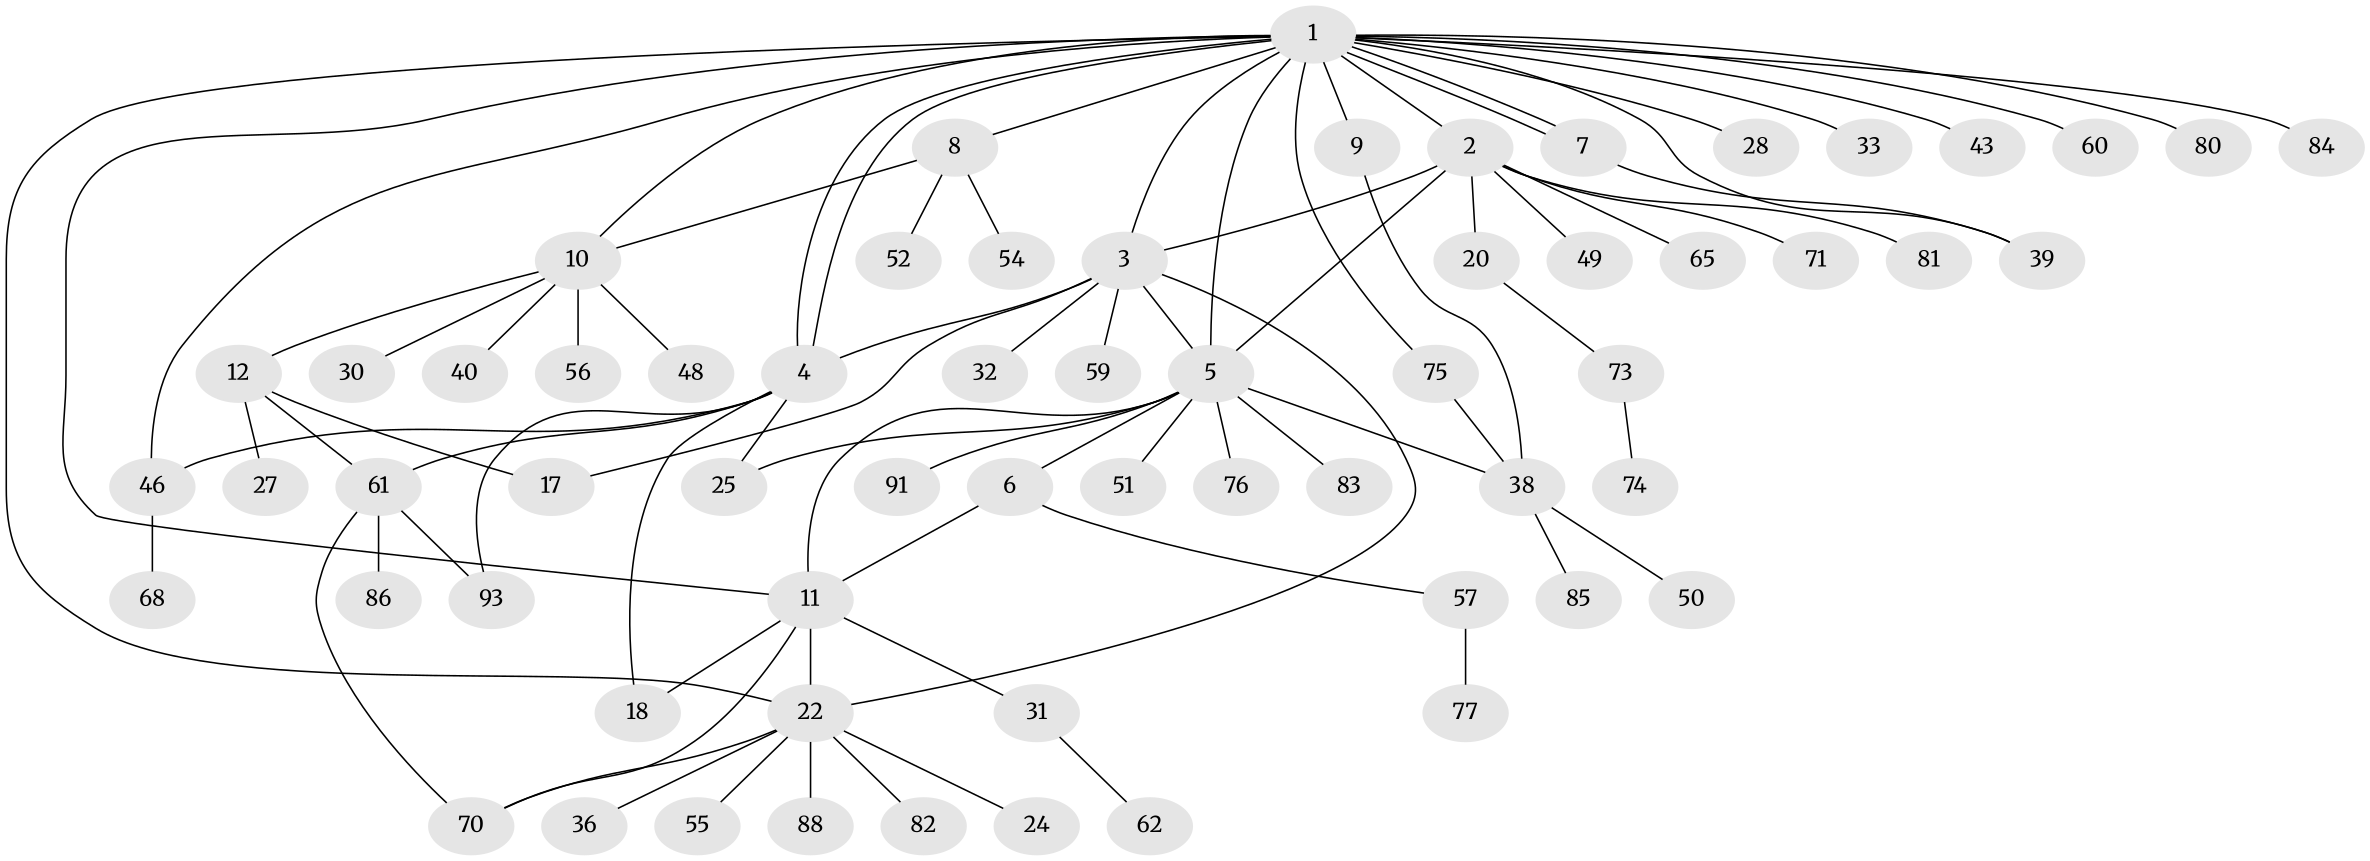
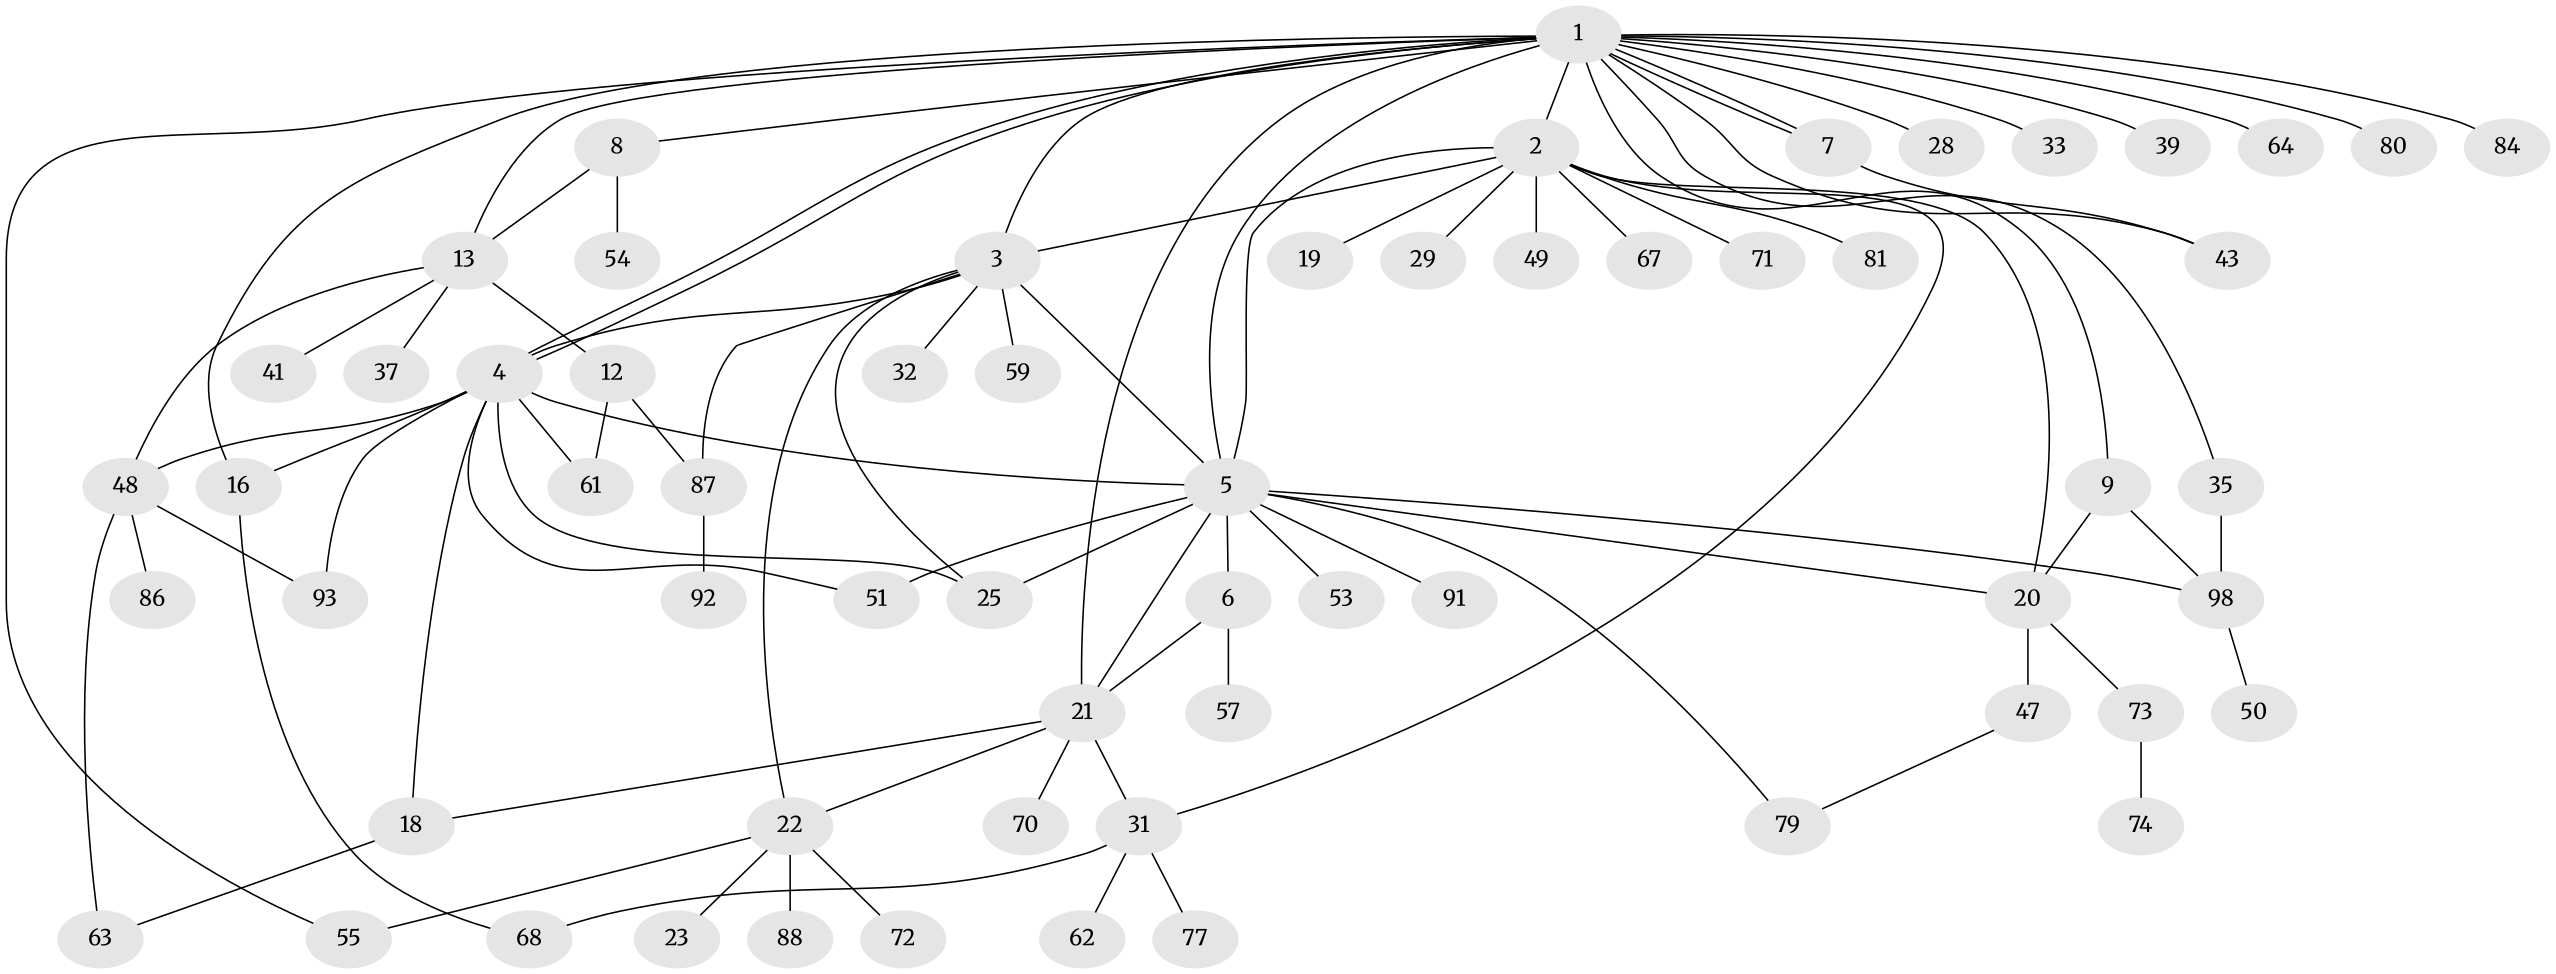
edge "1" -- "22": now "1" -- "55"
node "60": label "60" -> "64"
edge "7" -- "39": now "7" -- "43"
node "10": label "10" -> "13"
node "52": removed
node "19": added
node "29": added
node "65": label "65" -> "67"
node "30": label "30" -> "37"
node "40": label "40" -> "41"
node "56": removed
node "75": label "75" -> "35"
edge "3" -- "25": added
edge "4" -- "48": added
edge "4" -- "5": added
node "46": label "46" -> "16"
node "27": removed
node "17": label "17" -> "87"
node "76": label "76" -> "79"
node "83": label "83" -> "53"
node "38": label "38" -> "98"
edge "2" -- "31": added
edge "61" -- "86": now "48" -- "86"
edge "61" -- "93": now "48" -- "93"
edge "5" -- "20": added
edge "9" -- "20": added
edge "4" -- "51": added
node "92": added
node "11": label "11" -> "21"
node "85": removed
edge "57" -- "77": now "31" -- "77"
edge "61" -- "70": removed
node "47": added
edge "22" -- "70": removed
node "36": removed
node "82": label "82" -> "72"
node "24": label "24" -> "23"
edge "31" -- "68": added
node "63": added
